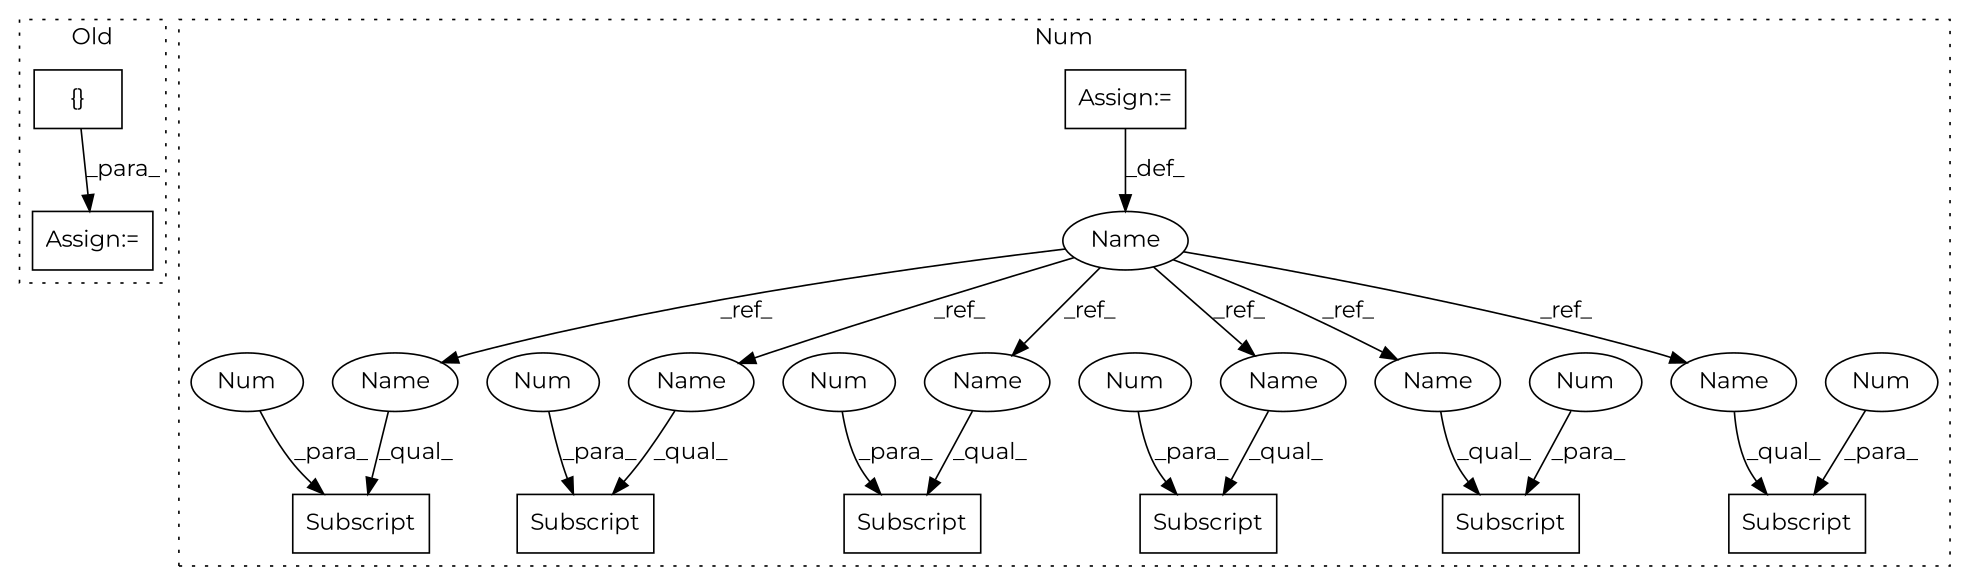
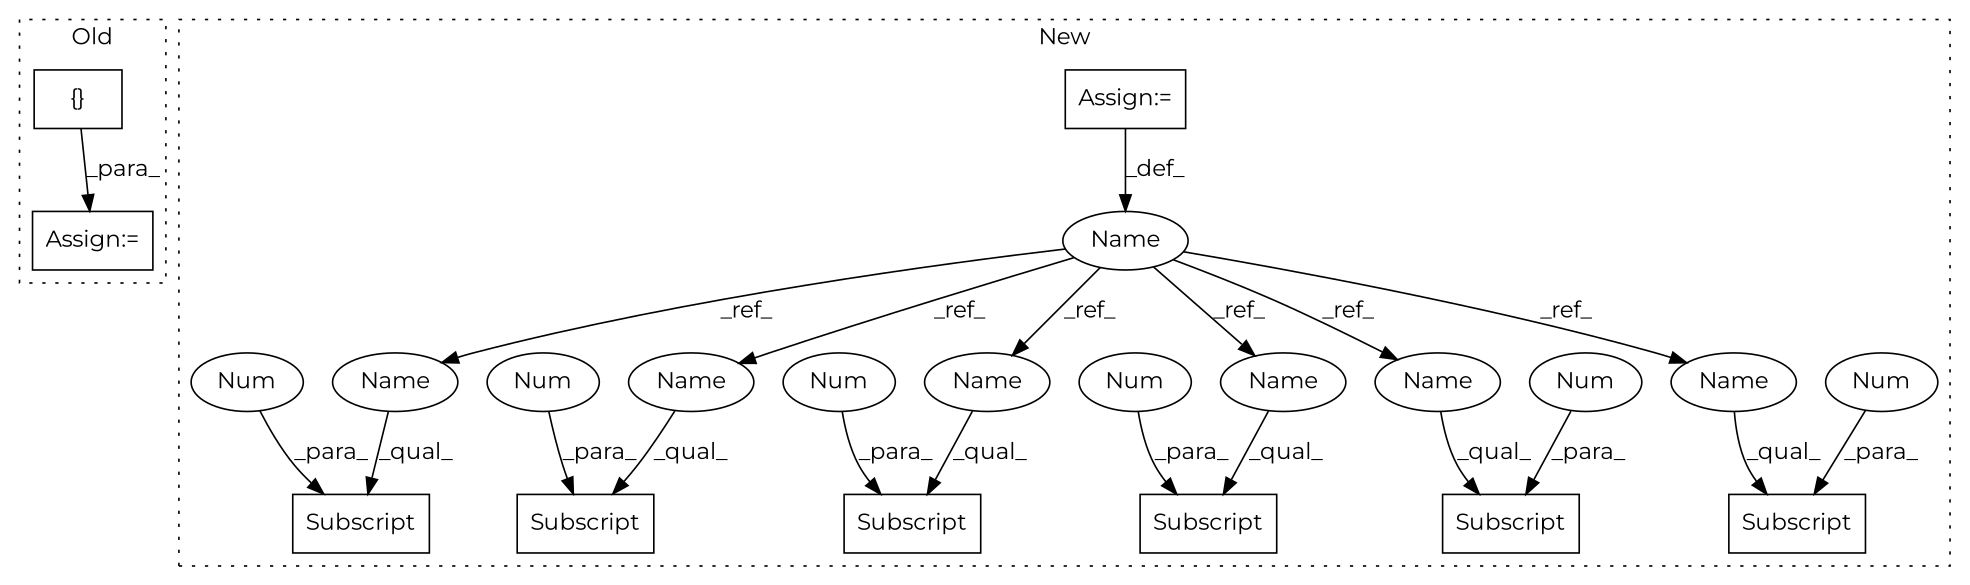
cluster "Num": label "Num" -> "New"
